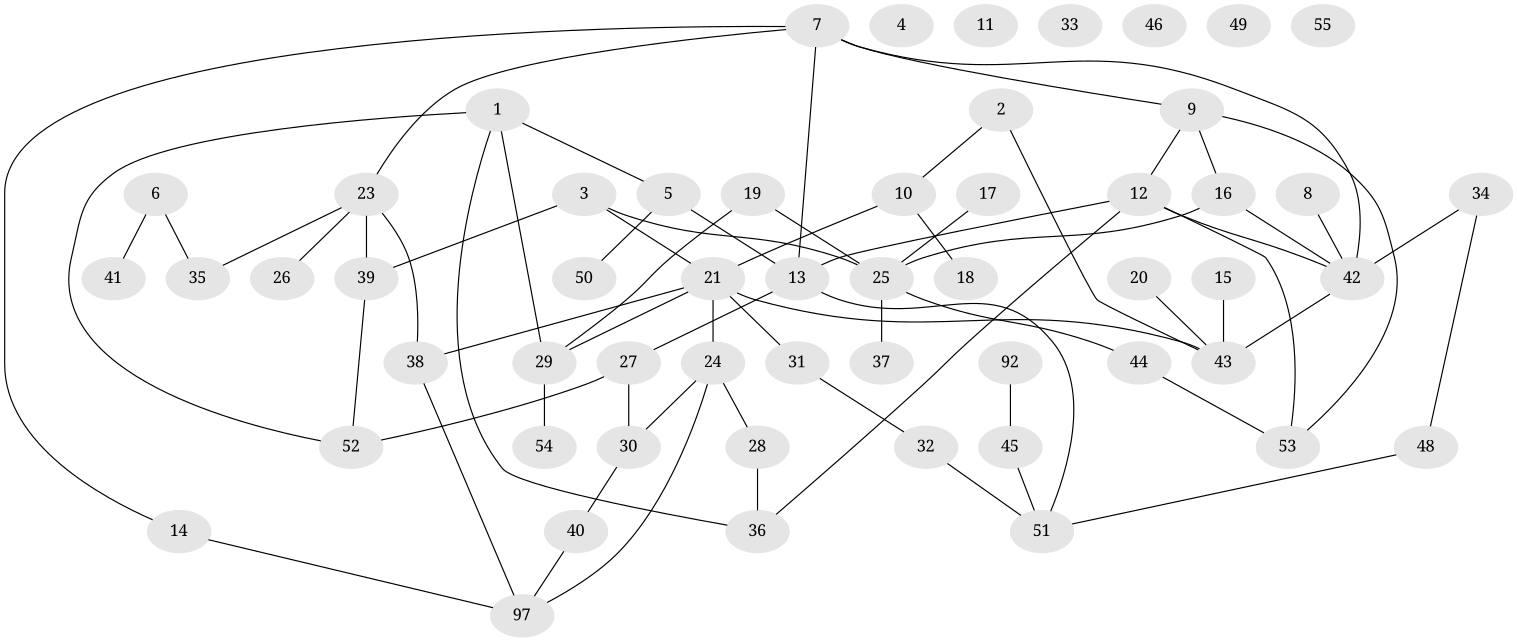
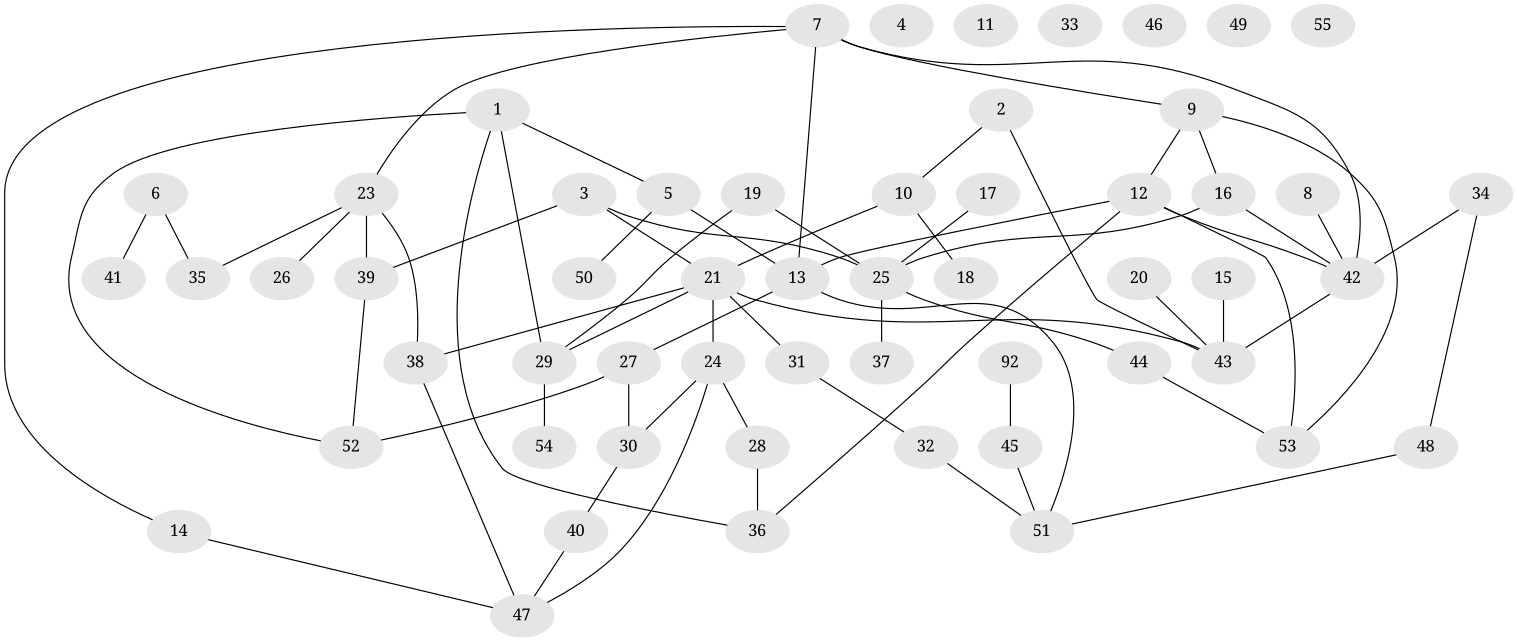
node "97": label "97" -> "47"
